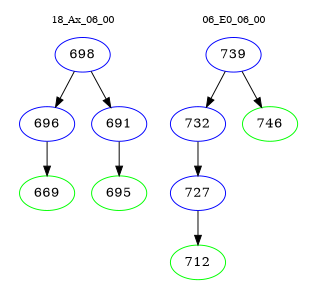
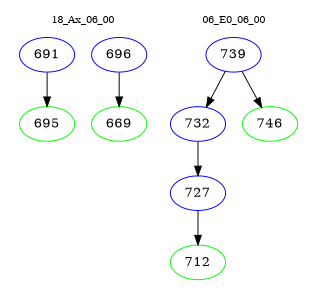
node "698": removed
